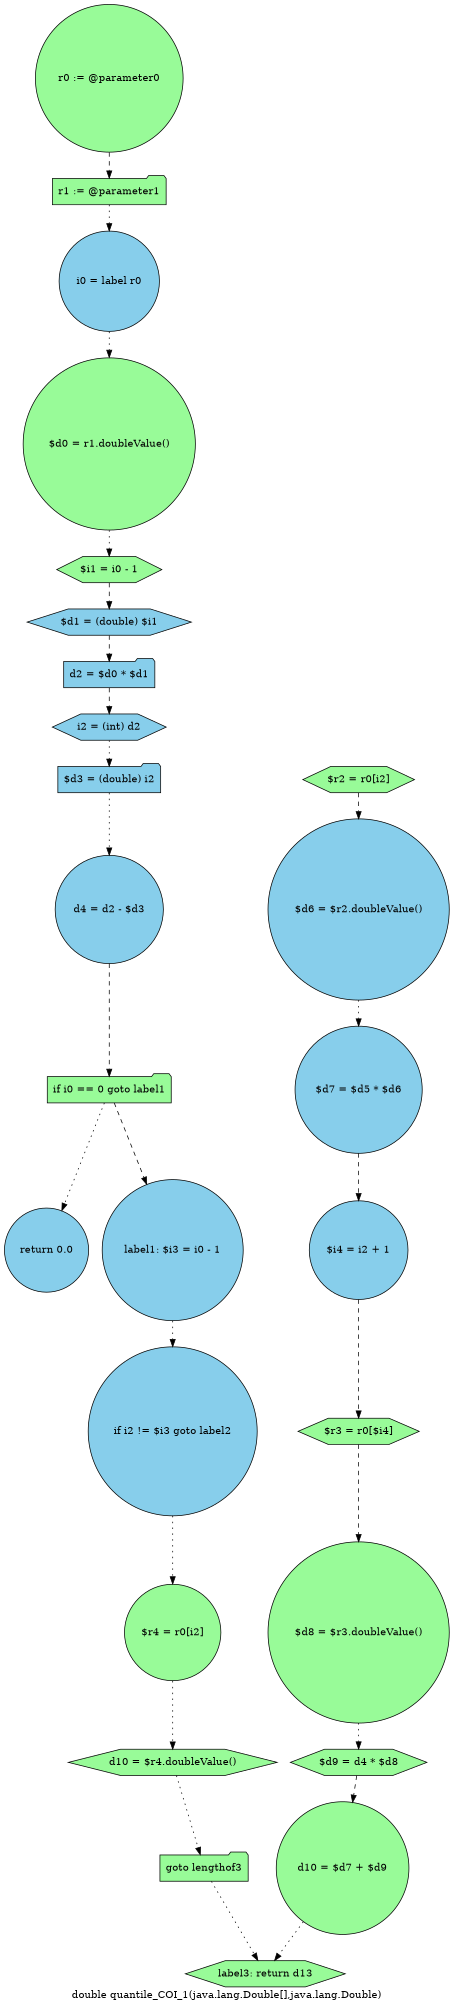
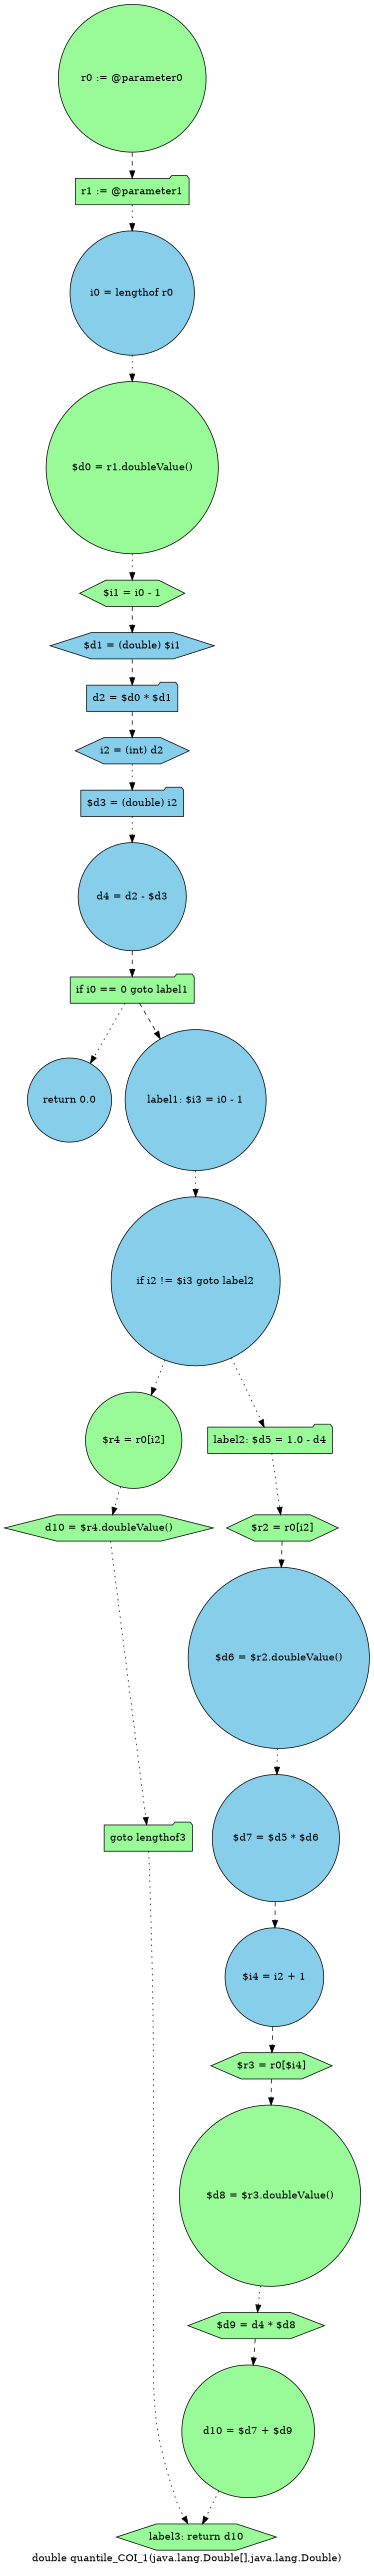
node "i0 = label r0": label "i0 = label r0" -> "i0 = lengthof r0"
node "label2: $d5 = 1.0 - d4": added
node "label3: return d13": label "label3: return d13" -> "label3: return d10"
